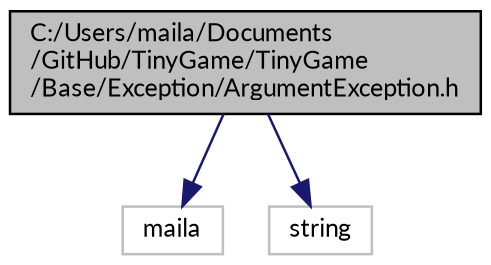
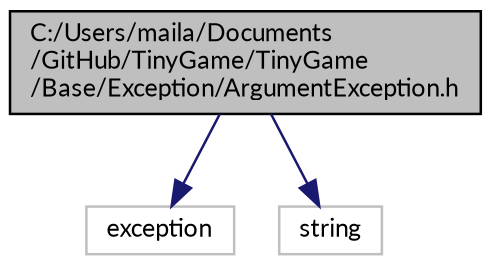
node "maila": label "maila" -> "exception"
